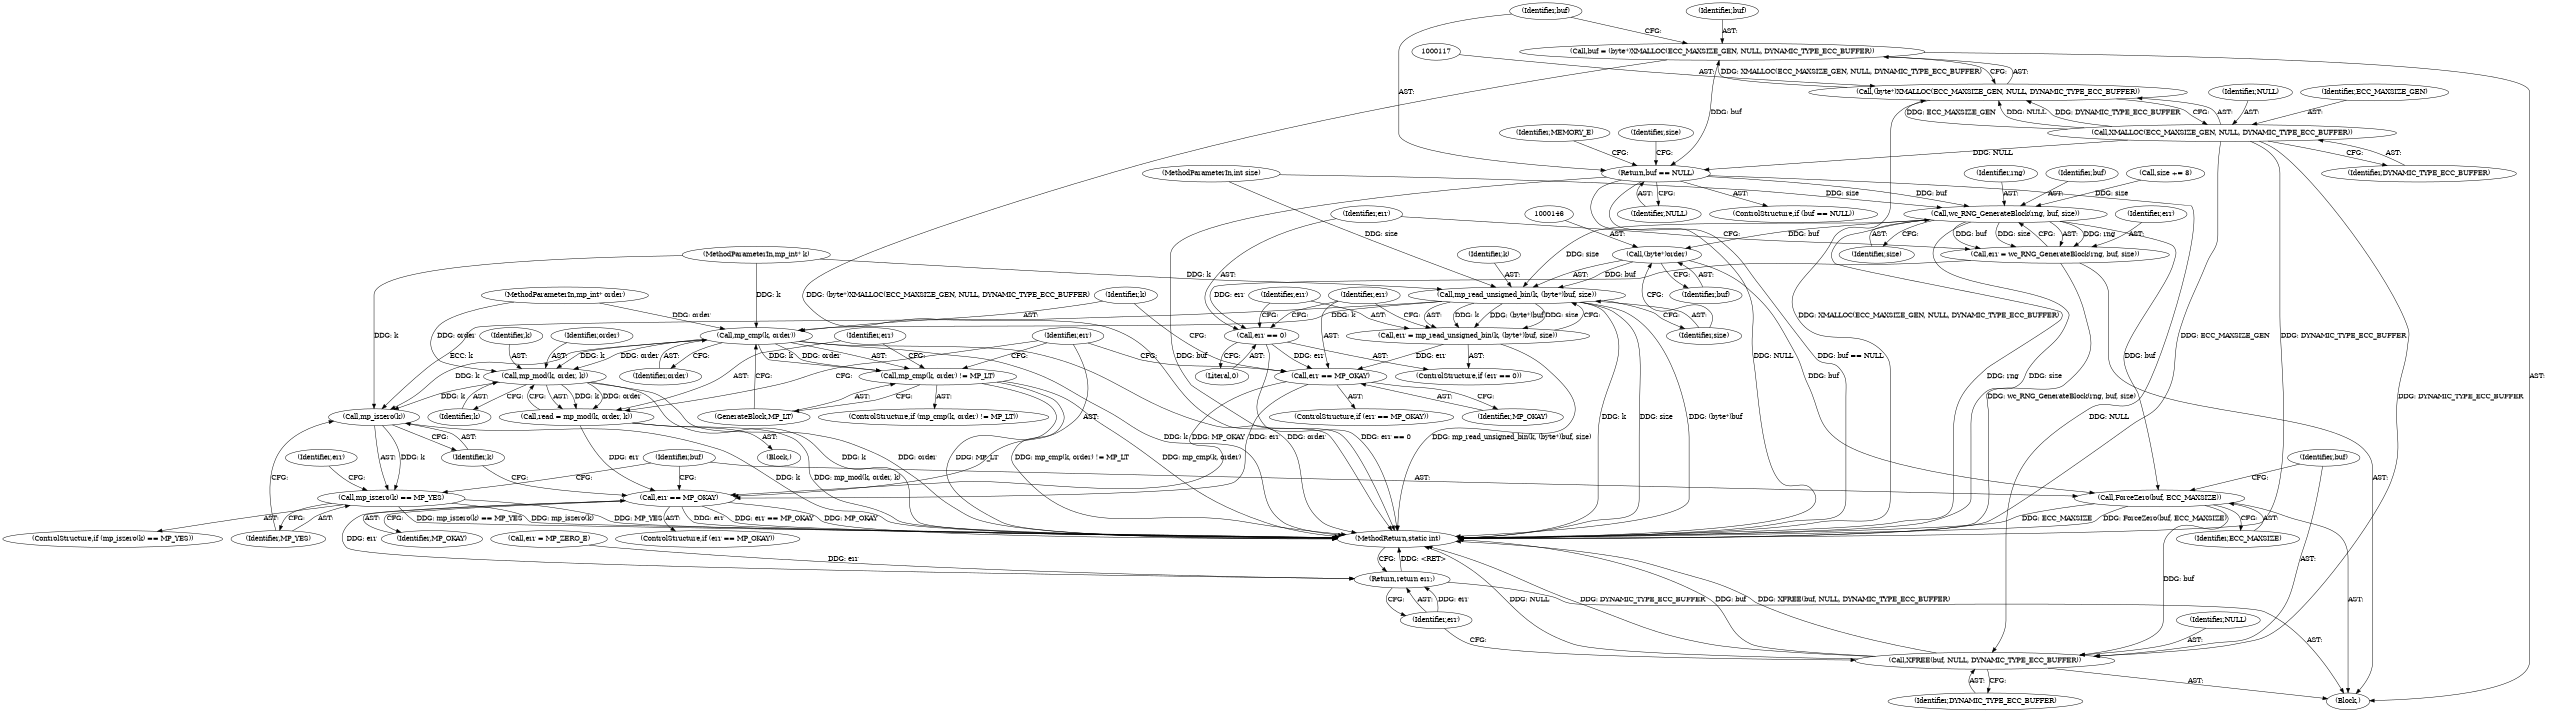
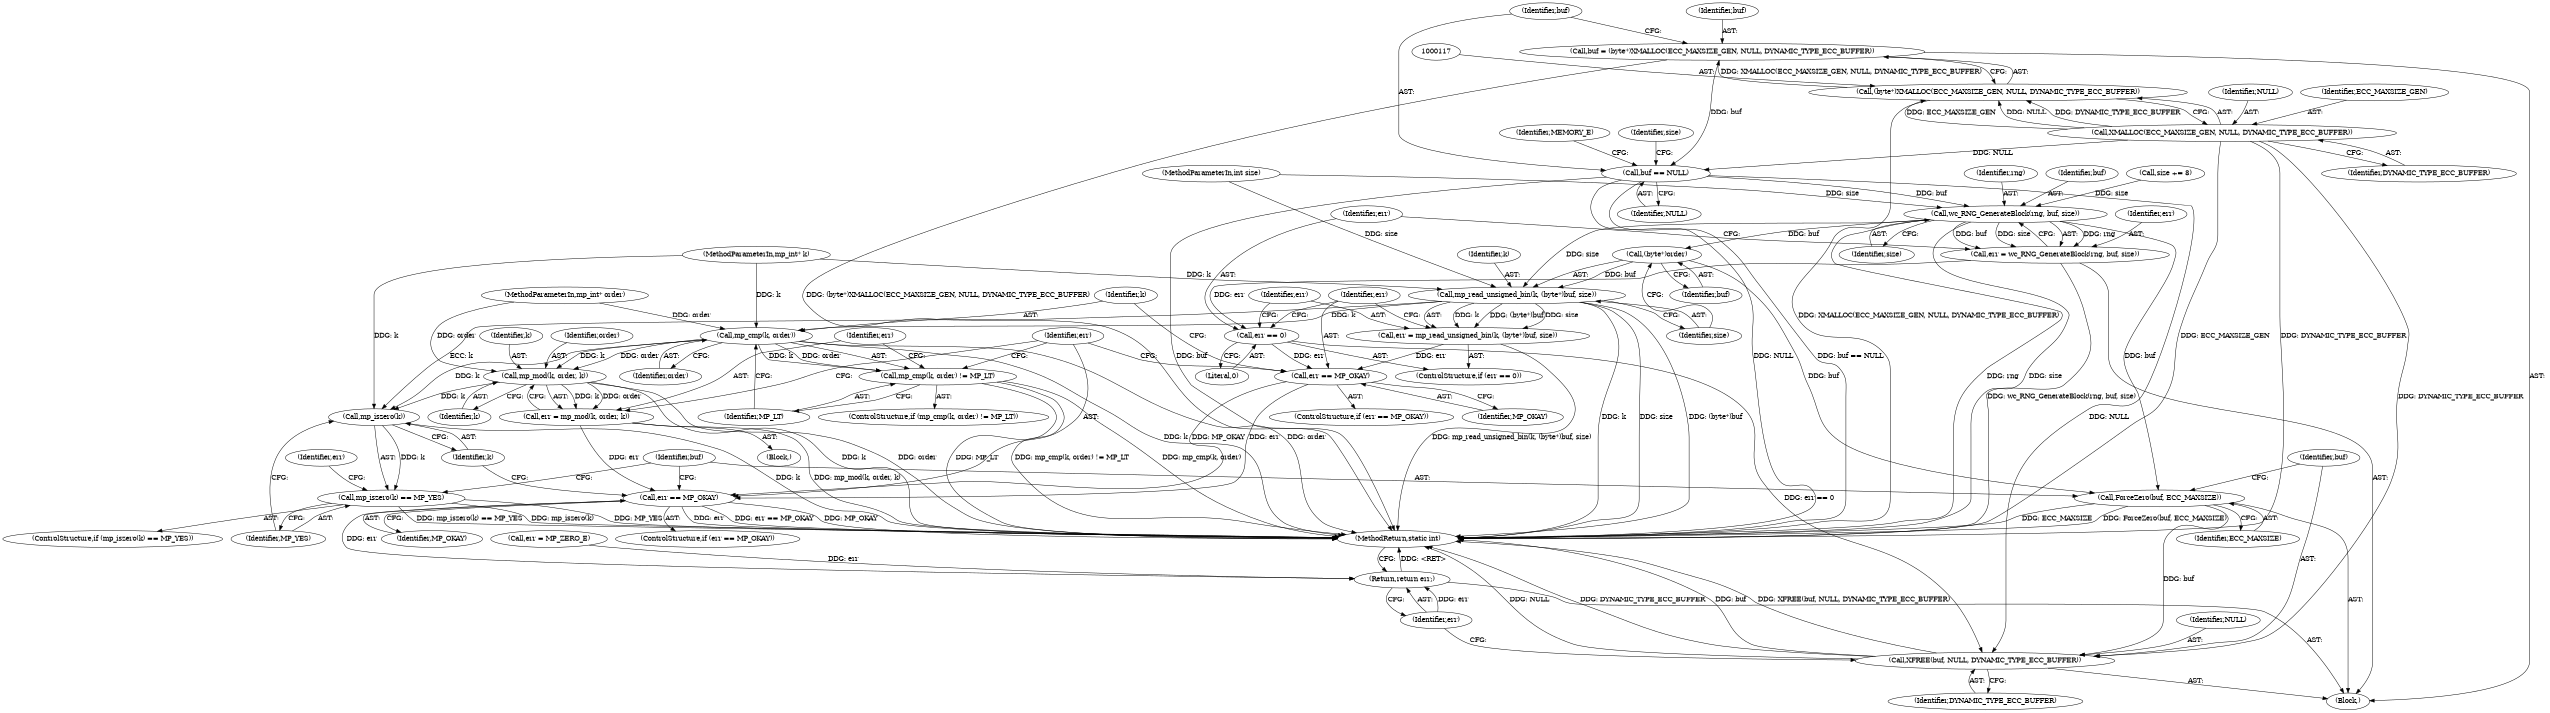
node "(Return,buf == NULL)": label "(Return,buf == NULL)" -> "(Call,buf == NULL)"
node "1000146": removed
node "(ControlStructure,if (buf == NULL))": removed
edge "(Call,err = mp_read_unsigned_bin(k, (byte*)buf, size))" -> "(Call,mp_read_unsigned_bin(k, (byte*)buf, size))": removed, label "CFG:"
node "(Call,read = mp_mod(k, order, k))": label "(Call,read = mp_mod(k, order, k))" -> "(Call,err = mp_mod(k, order, k))"
node "(GenerateBlock,MP_LT)": label "(GenerateBlock,MP_LT)" -> "(Identifier,MP_LT)"
edge "(Call,err == 0)" -> "(MethodReturn,static int)": now "(Call,err == 0)" -> "(Call,XFREE(buf, NULL, DYNAMIC_TYPE_ECC_BUFFER))"
